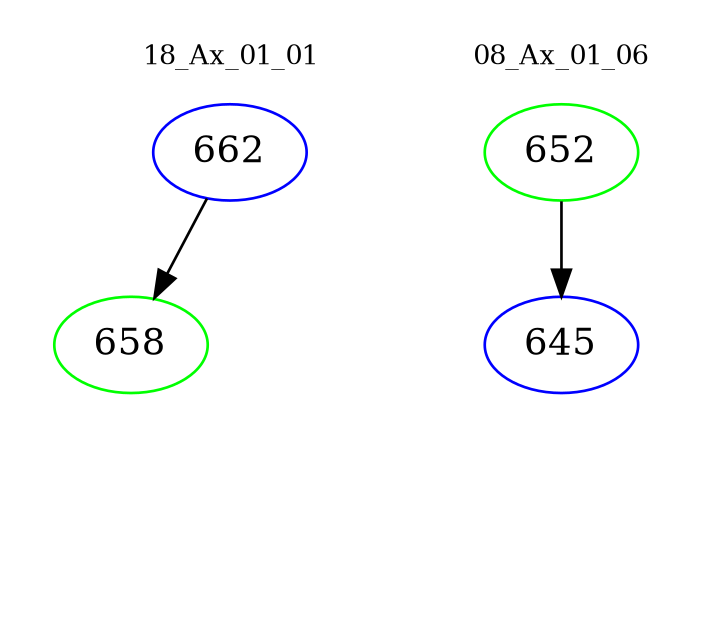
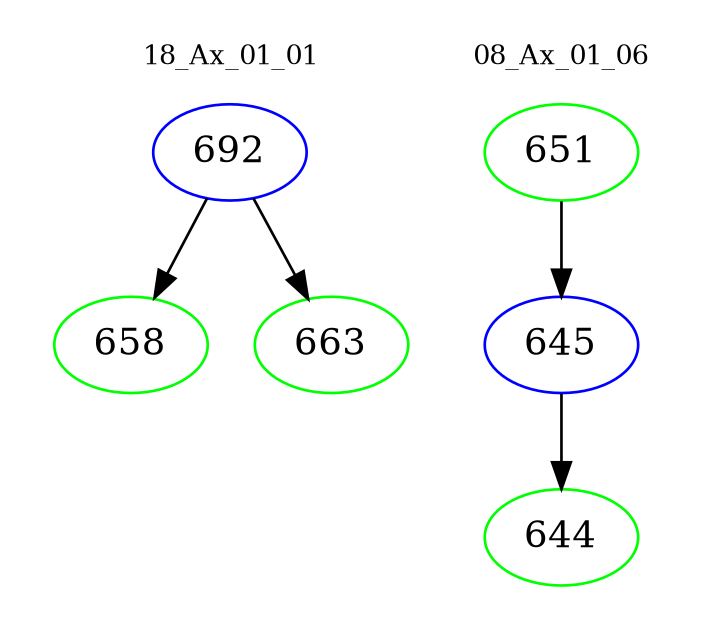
node "662": label "662" -> "692"
node "652": label "652" -> "651"
node "663": added
node "644": added
